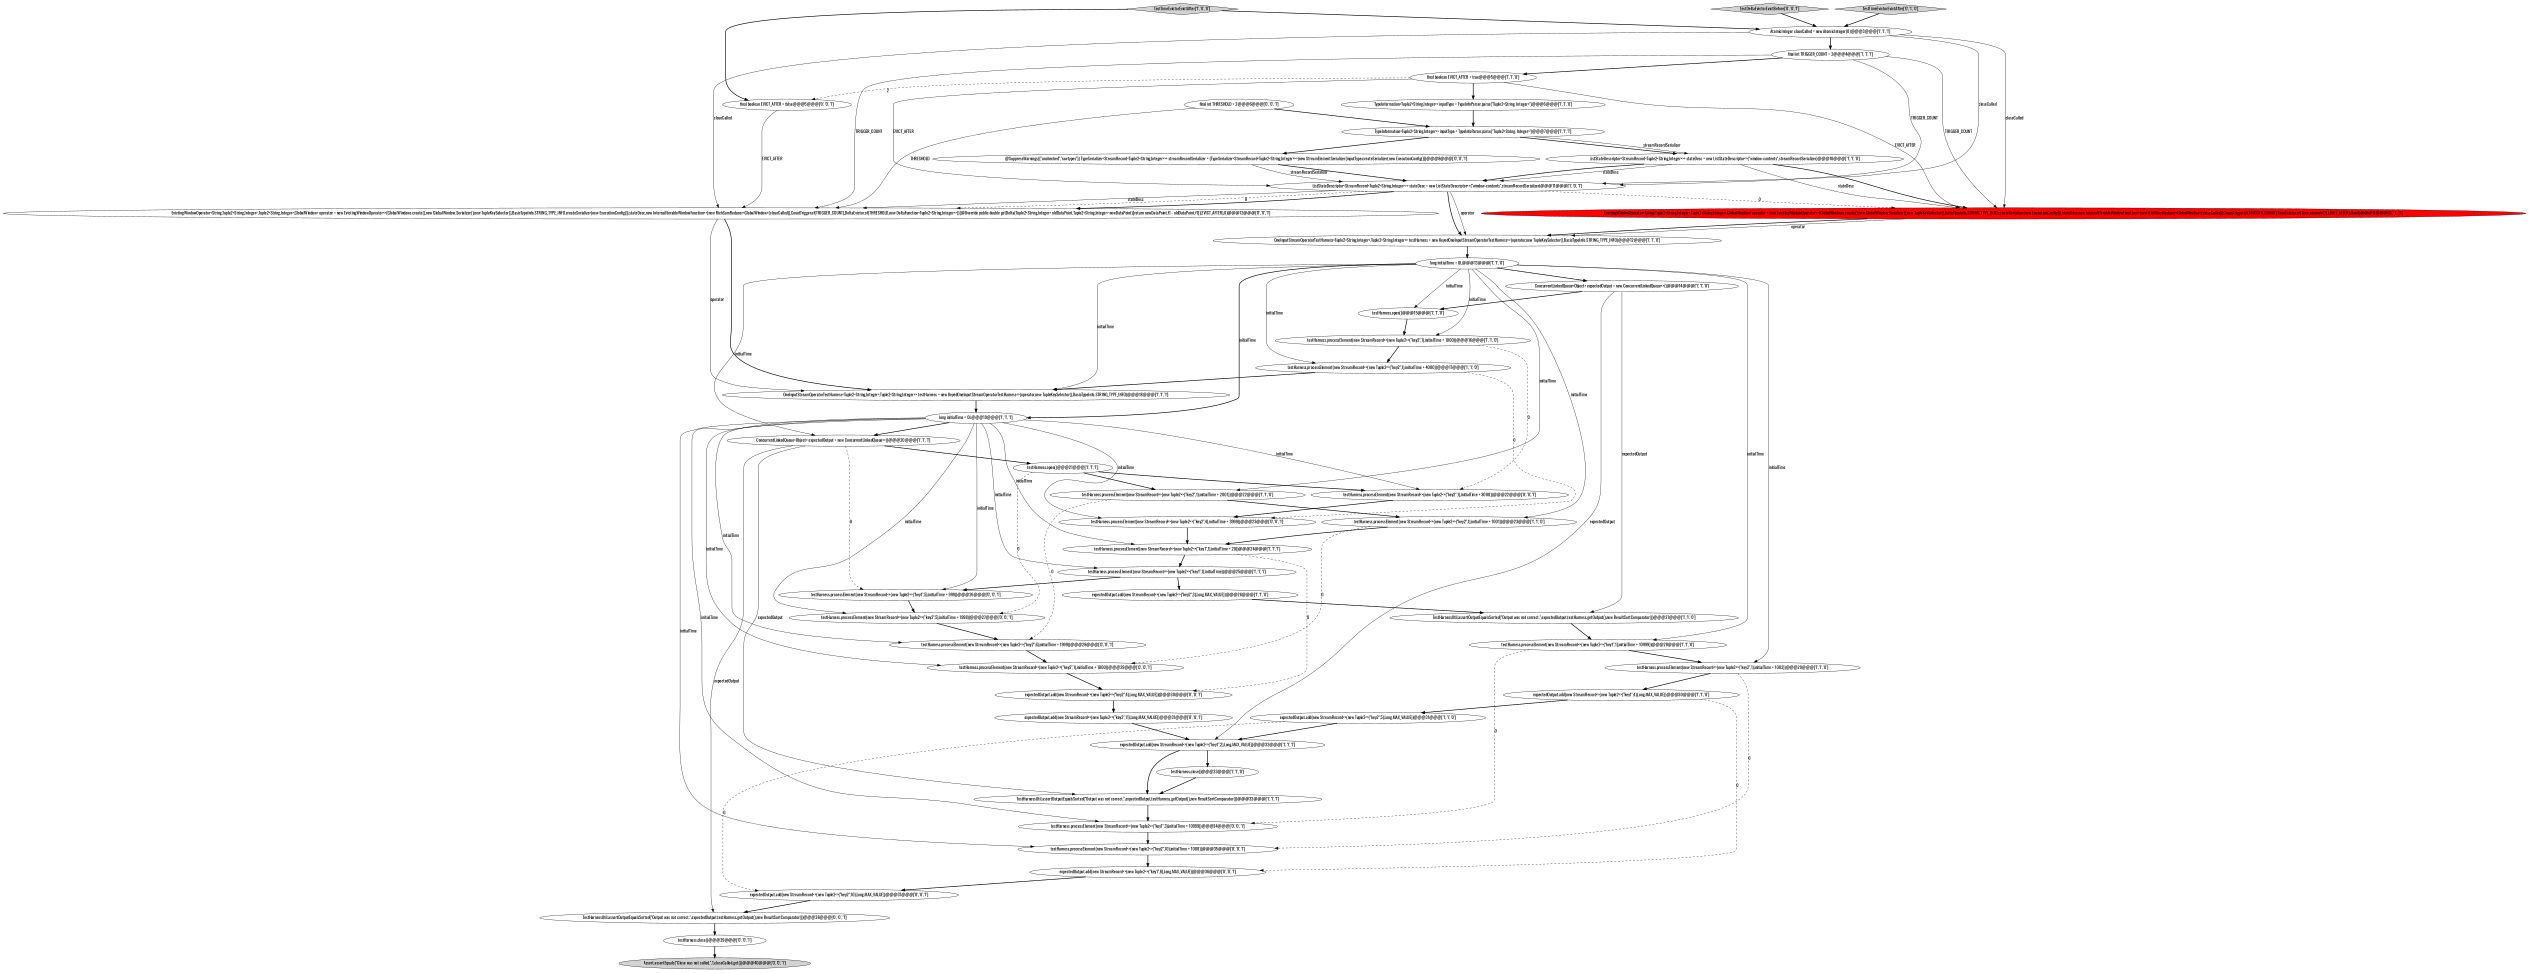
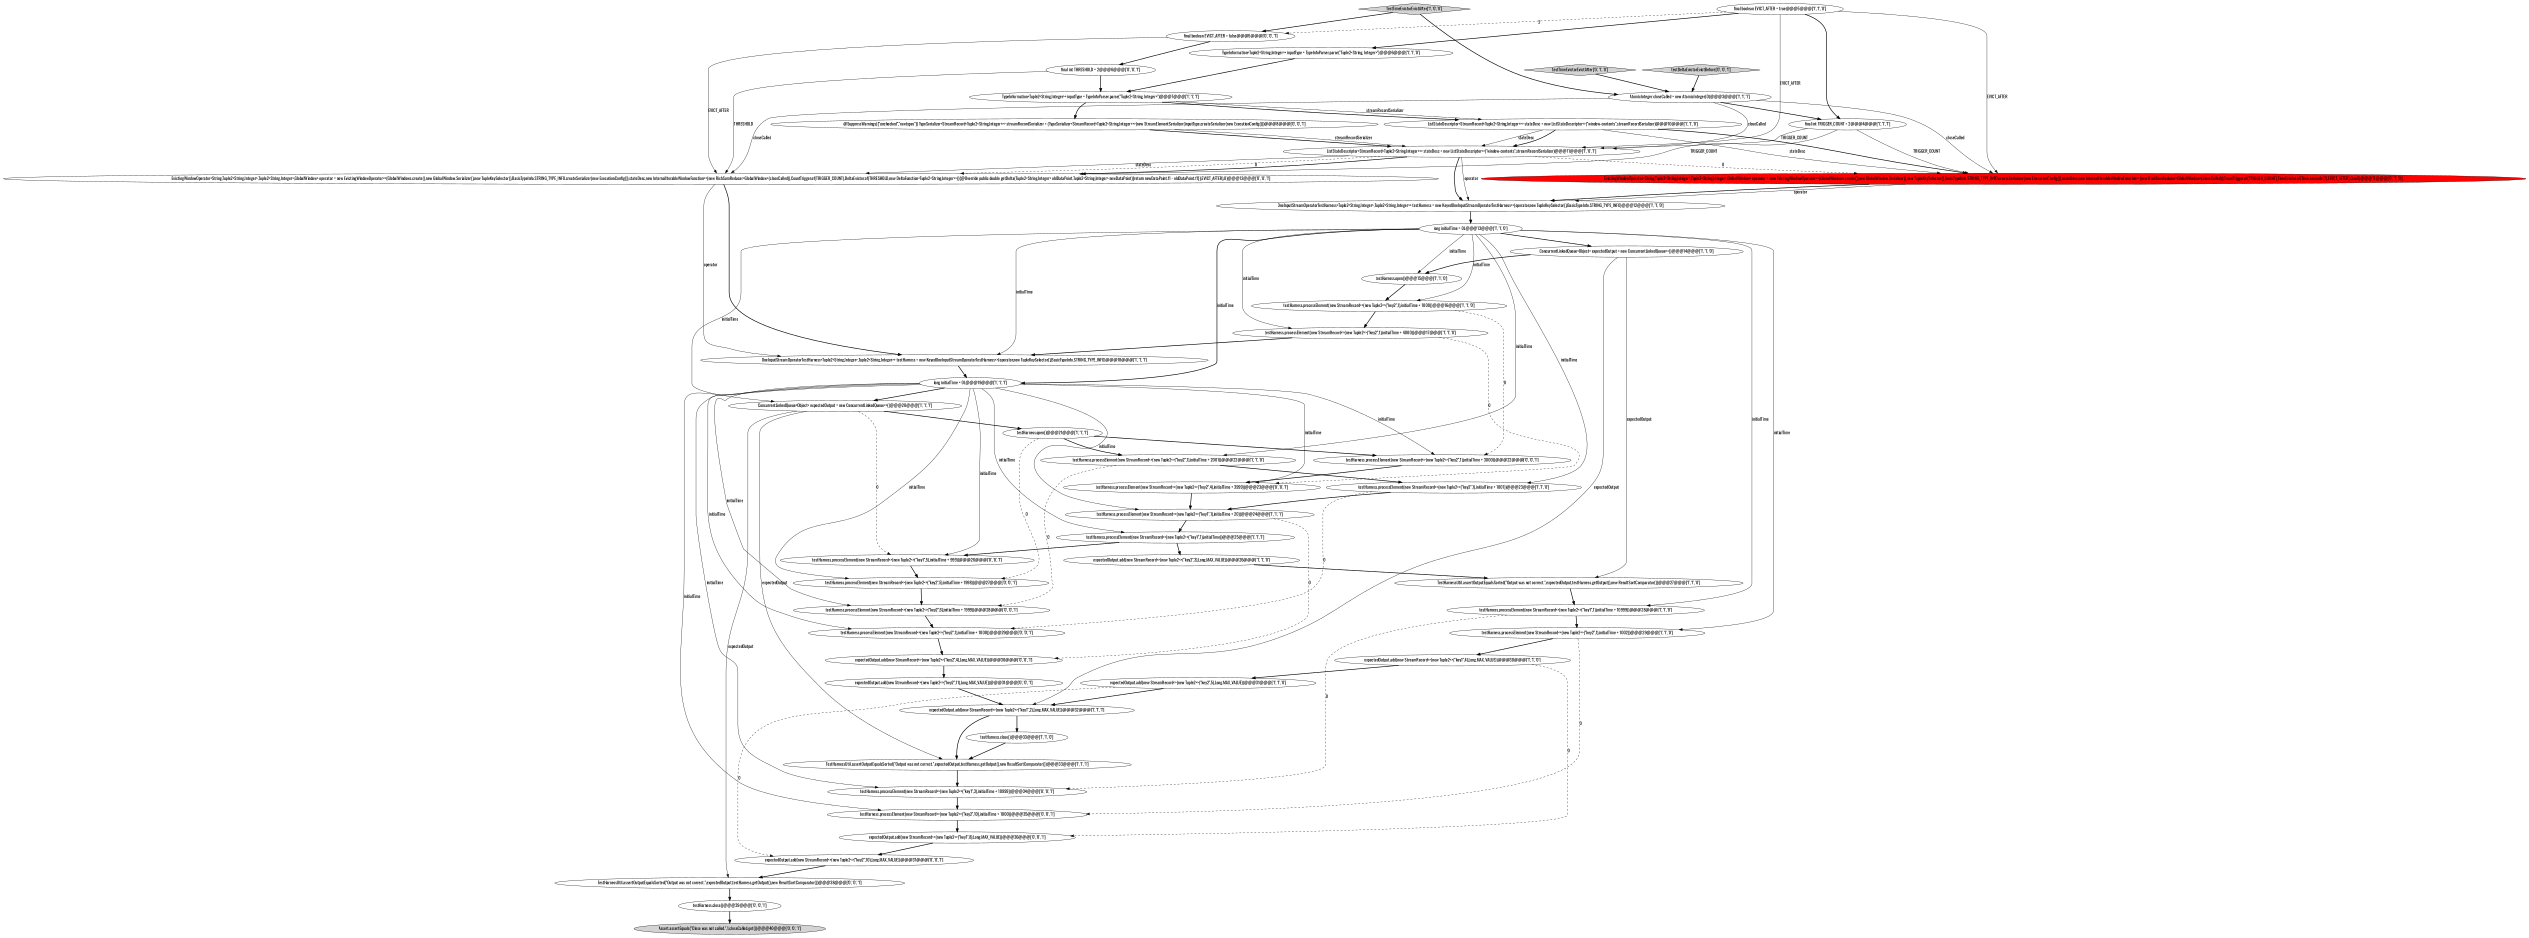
edge "final boolean EVICT_AFTER = false@@@5@@@['0', '0', '1']" -> "final int THRESHOLD = 2@@@6@@@['0', '0', '1']": added
edge "final int TRIGGER_COUNT = 2@@@4@@@['1', '1', '1']" -> "final boolean EVICT_AFTER = true@@@5@@@['1', '1', '0']": reversed
